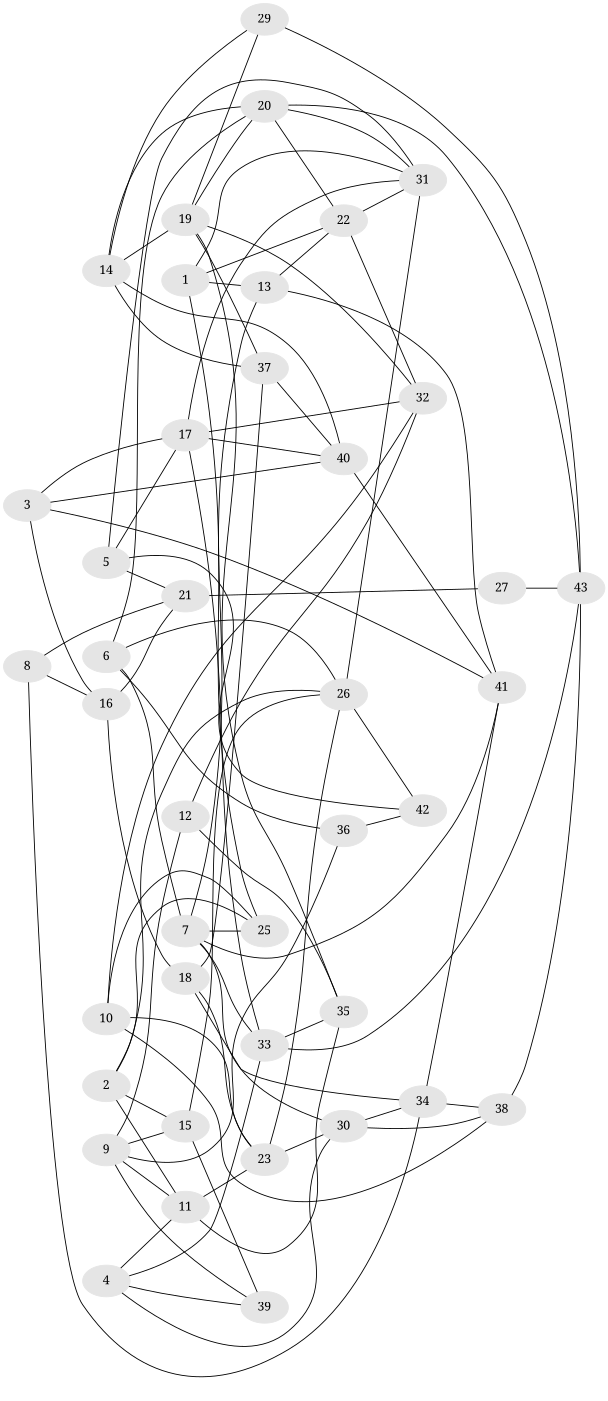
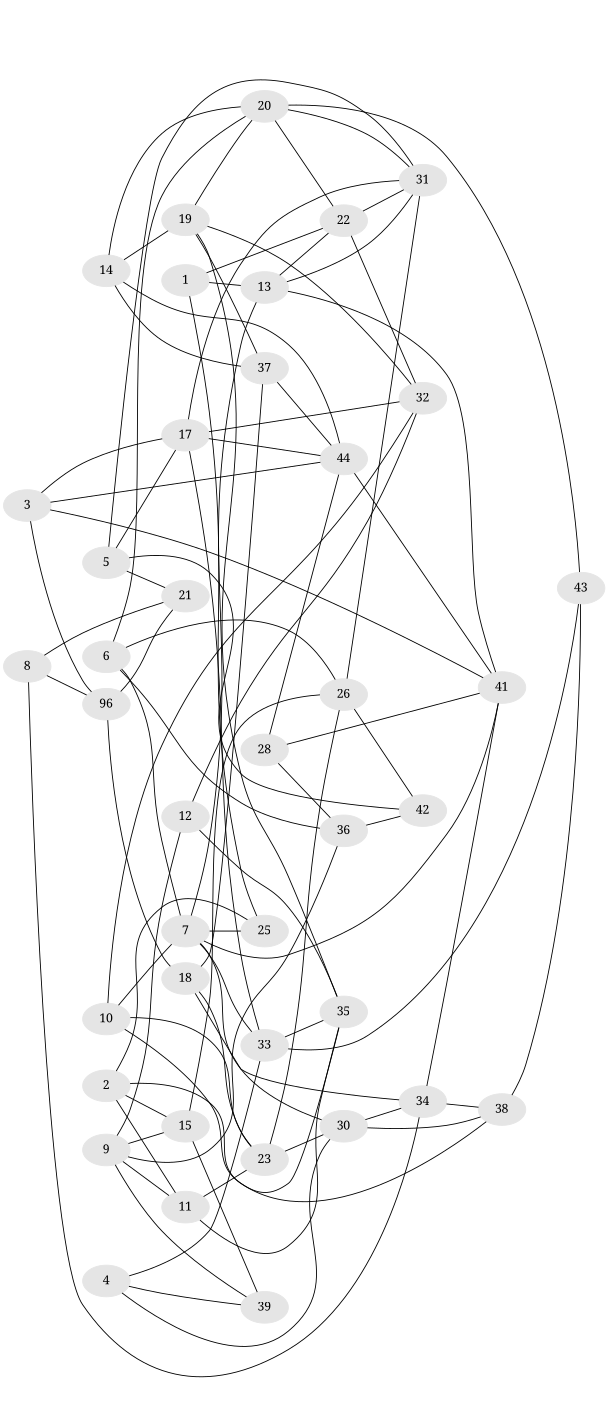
node "29": removed
edge "31" -- "1": now "31" -- "13"
node "40": label "40" -> "44"
node "27": removed
node "16": label "16" -> "96"
node "28": added
edge "26" -- "2": now "35" -- "2"
edge "25" -- "10": now "7" -- "10"
edge "11" -- "4": removed
